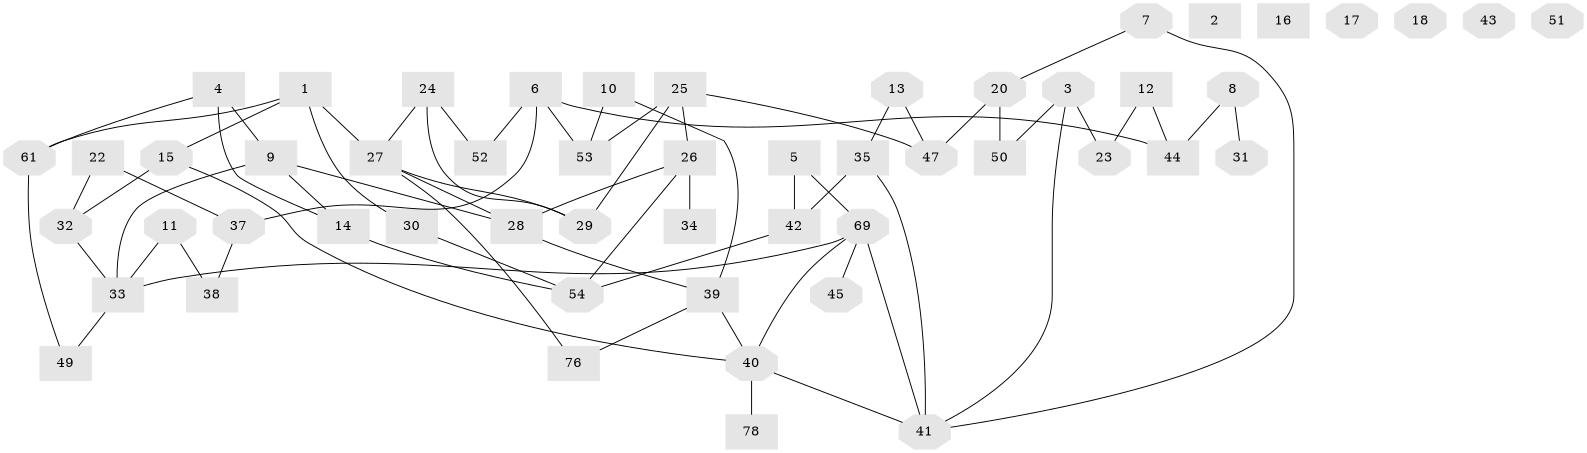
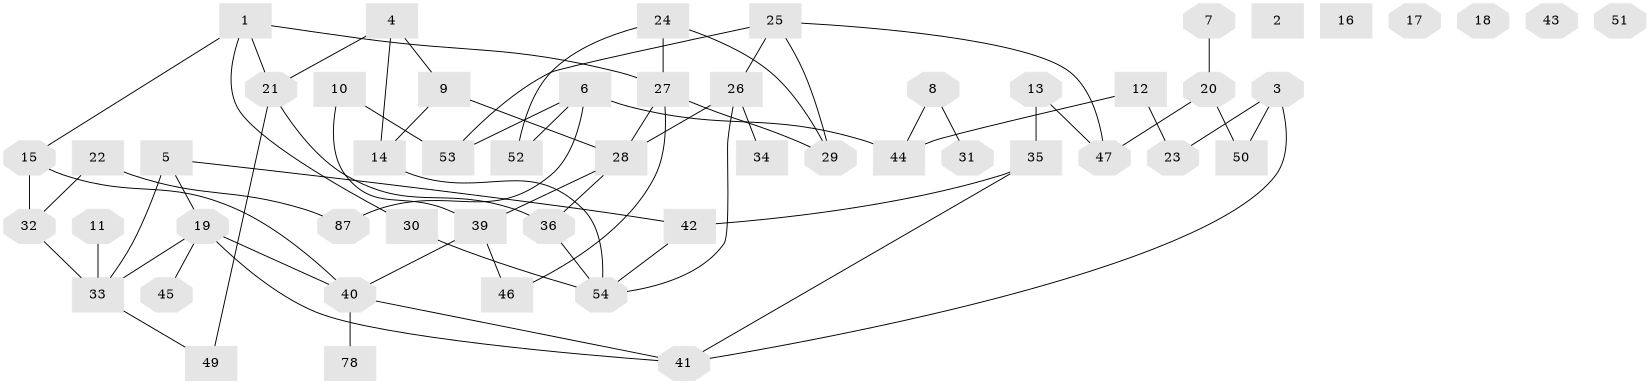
node "61": label "61" -> "21"
edge "9" -- "33": now "5" -- "33"
node "37": label "37" -> "87"
node "36": added
node "69": label "69" -> "19"
node "38": removed
edge "7" -- "41": removed
node "76": label "76" -> "46"
